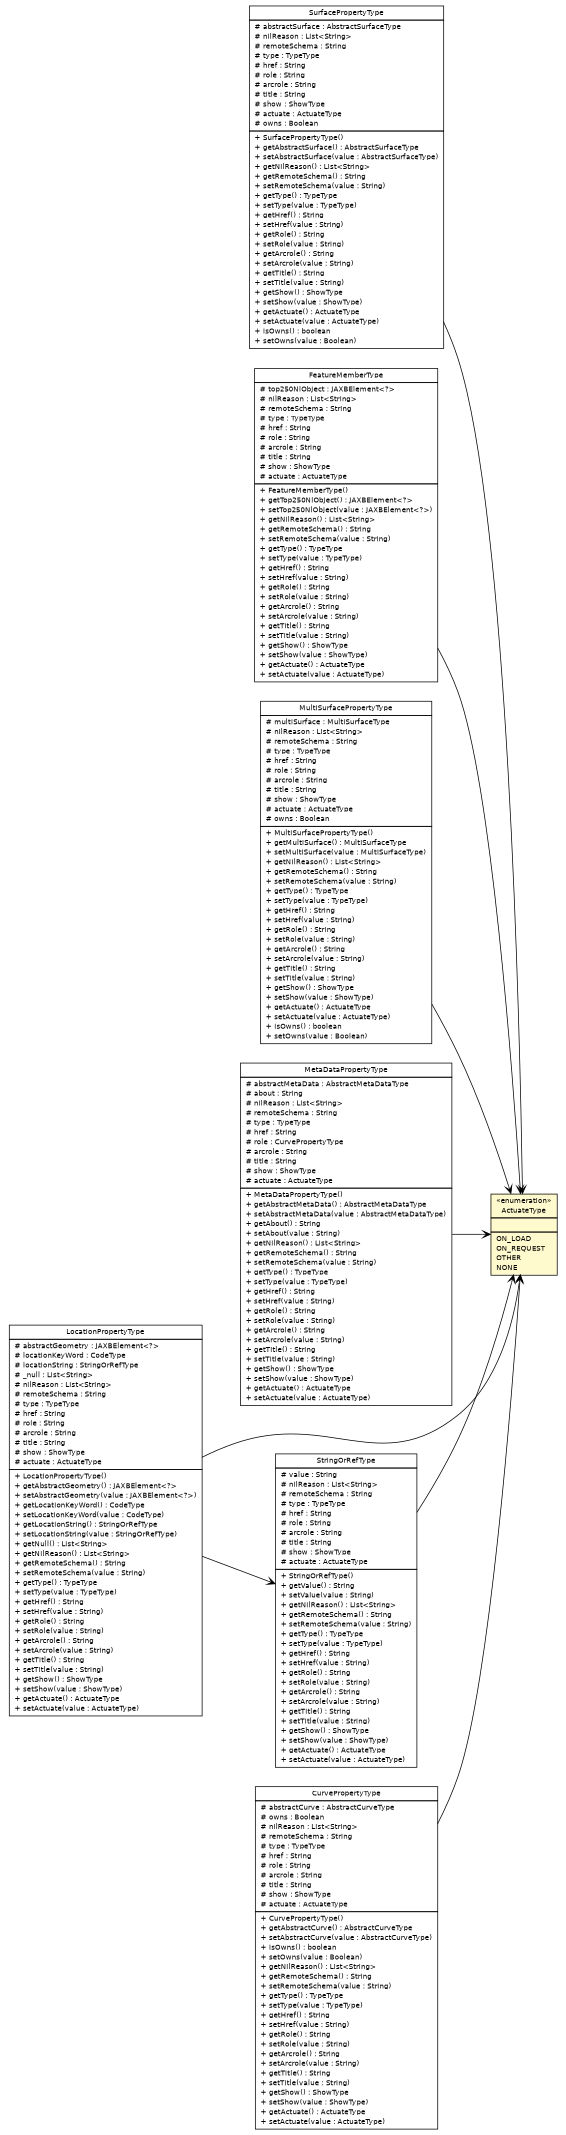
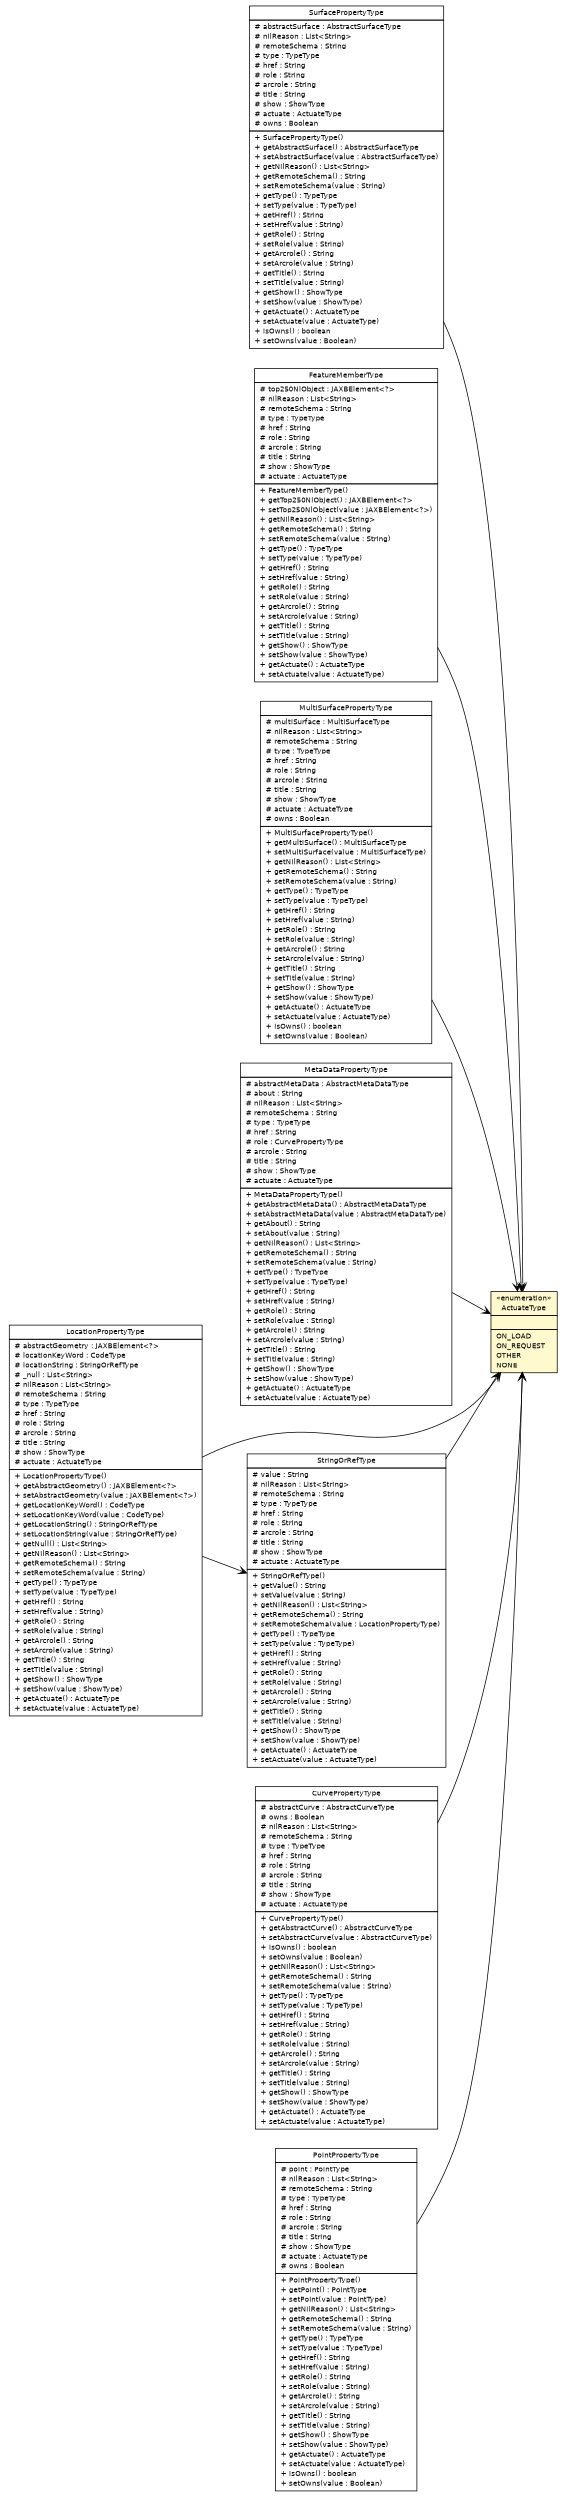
node "StringOrRefType": text "+ setRemoteSchema(value : String)" -> "+ setRemoteSchema(value : LocationPropertyType)"
node "PointPropertyType": added
